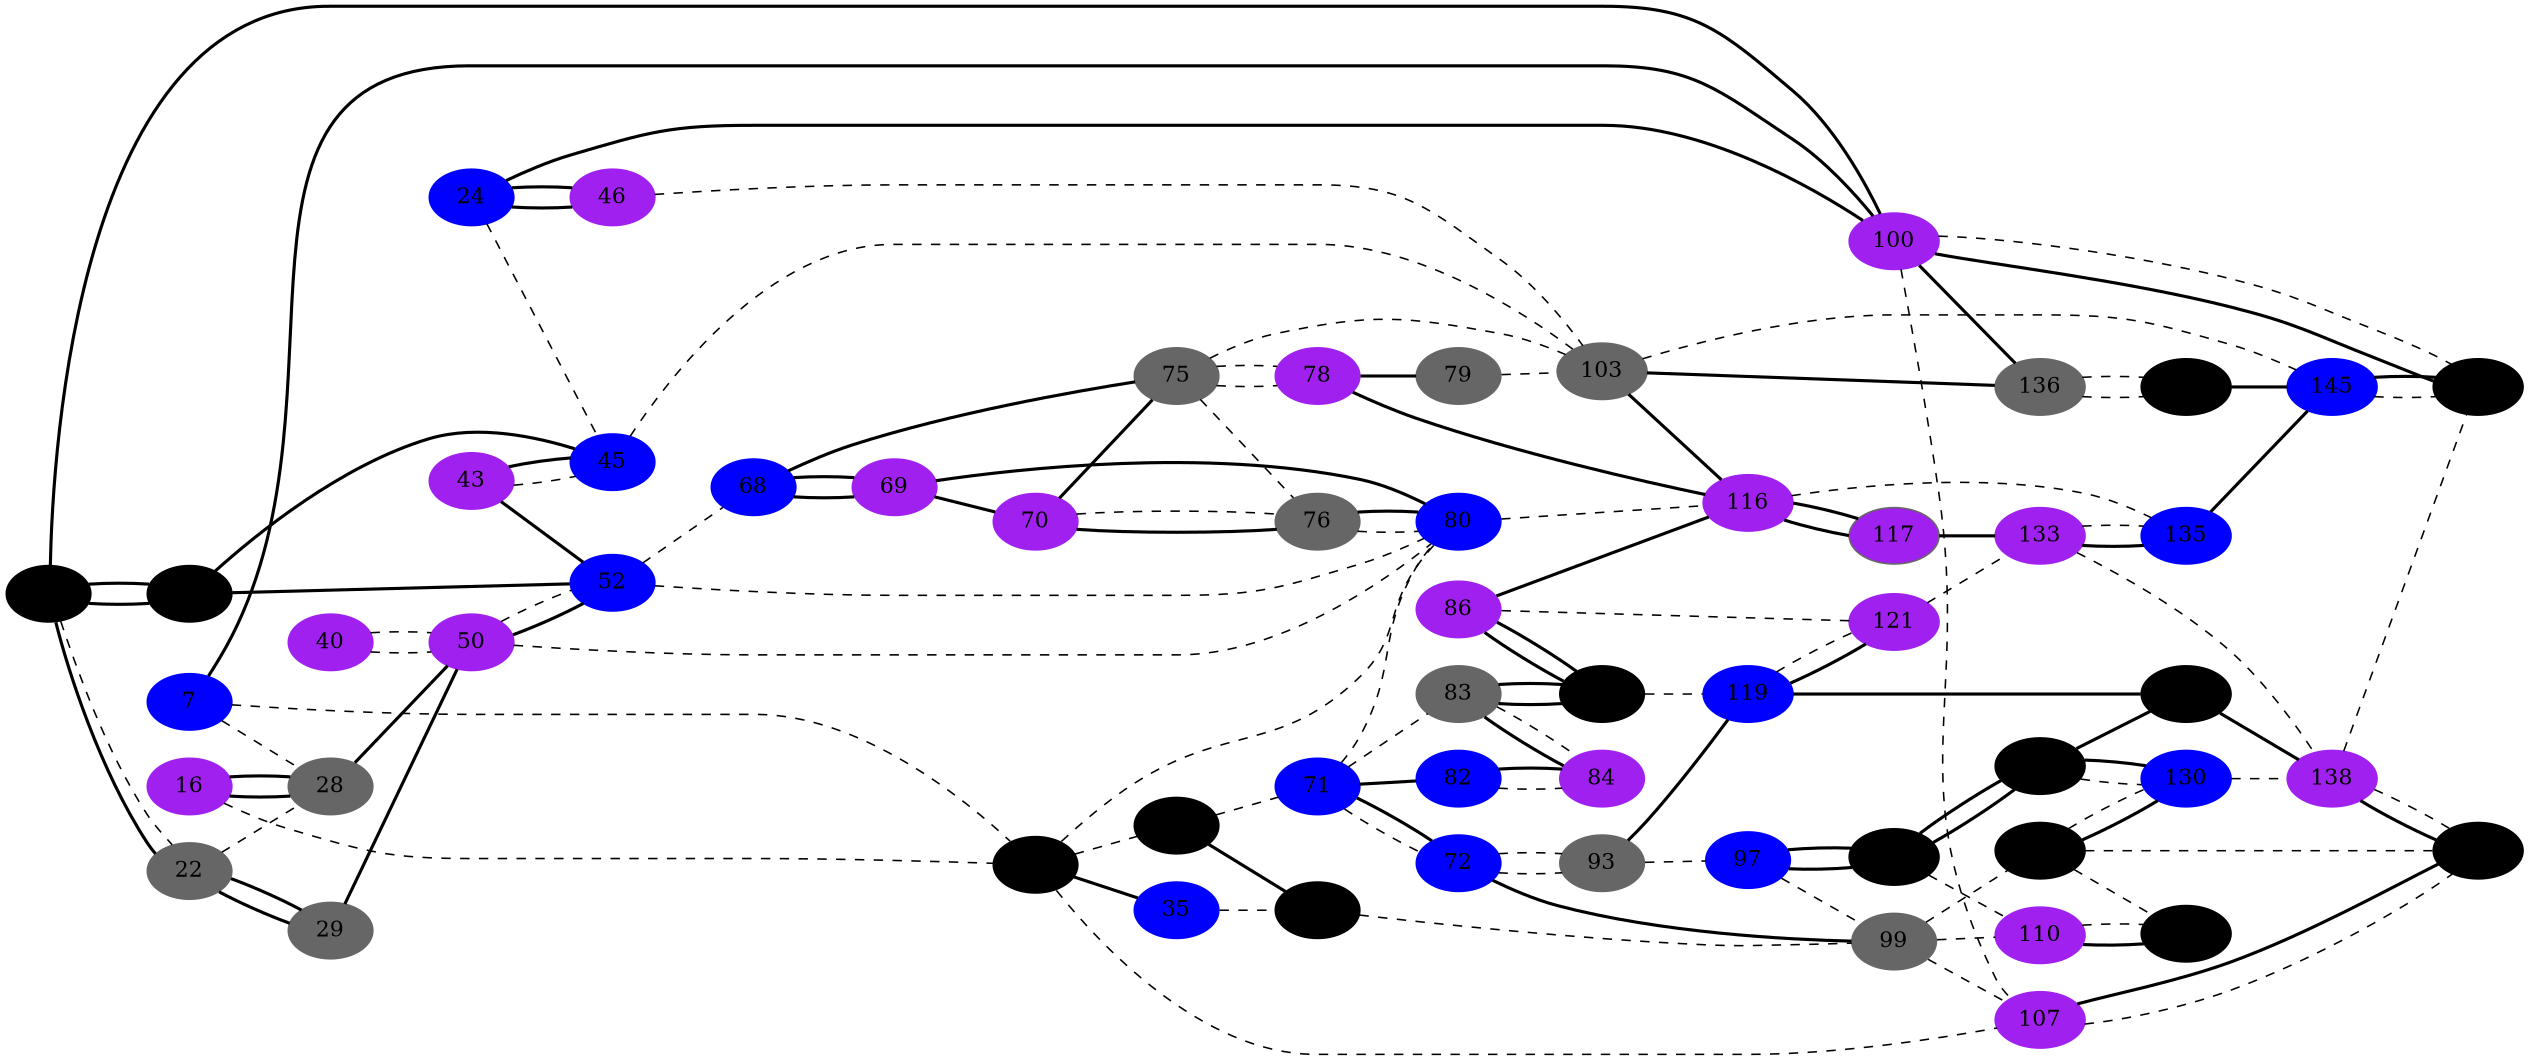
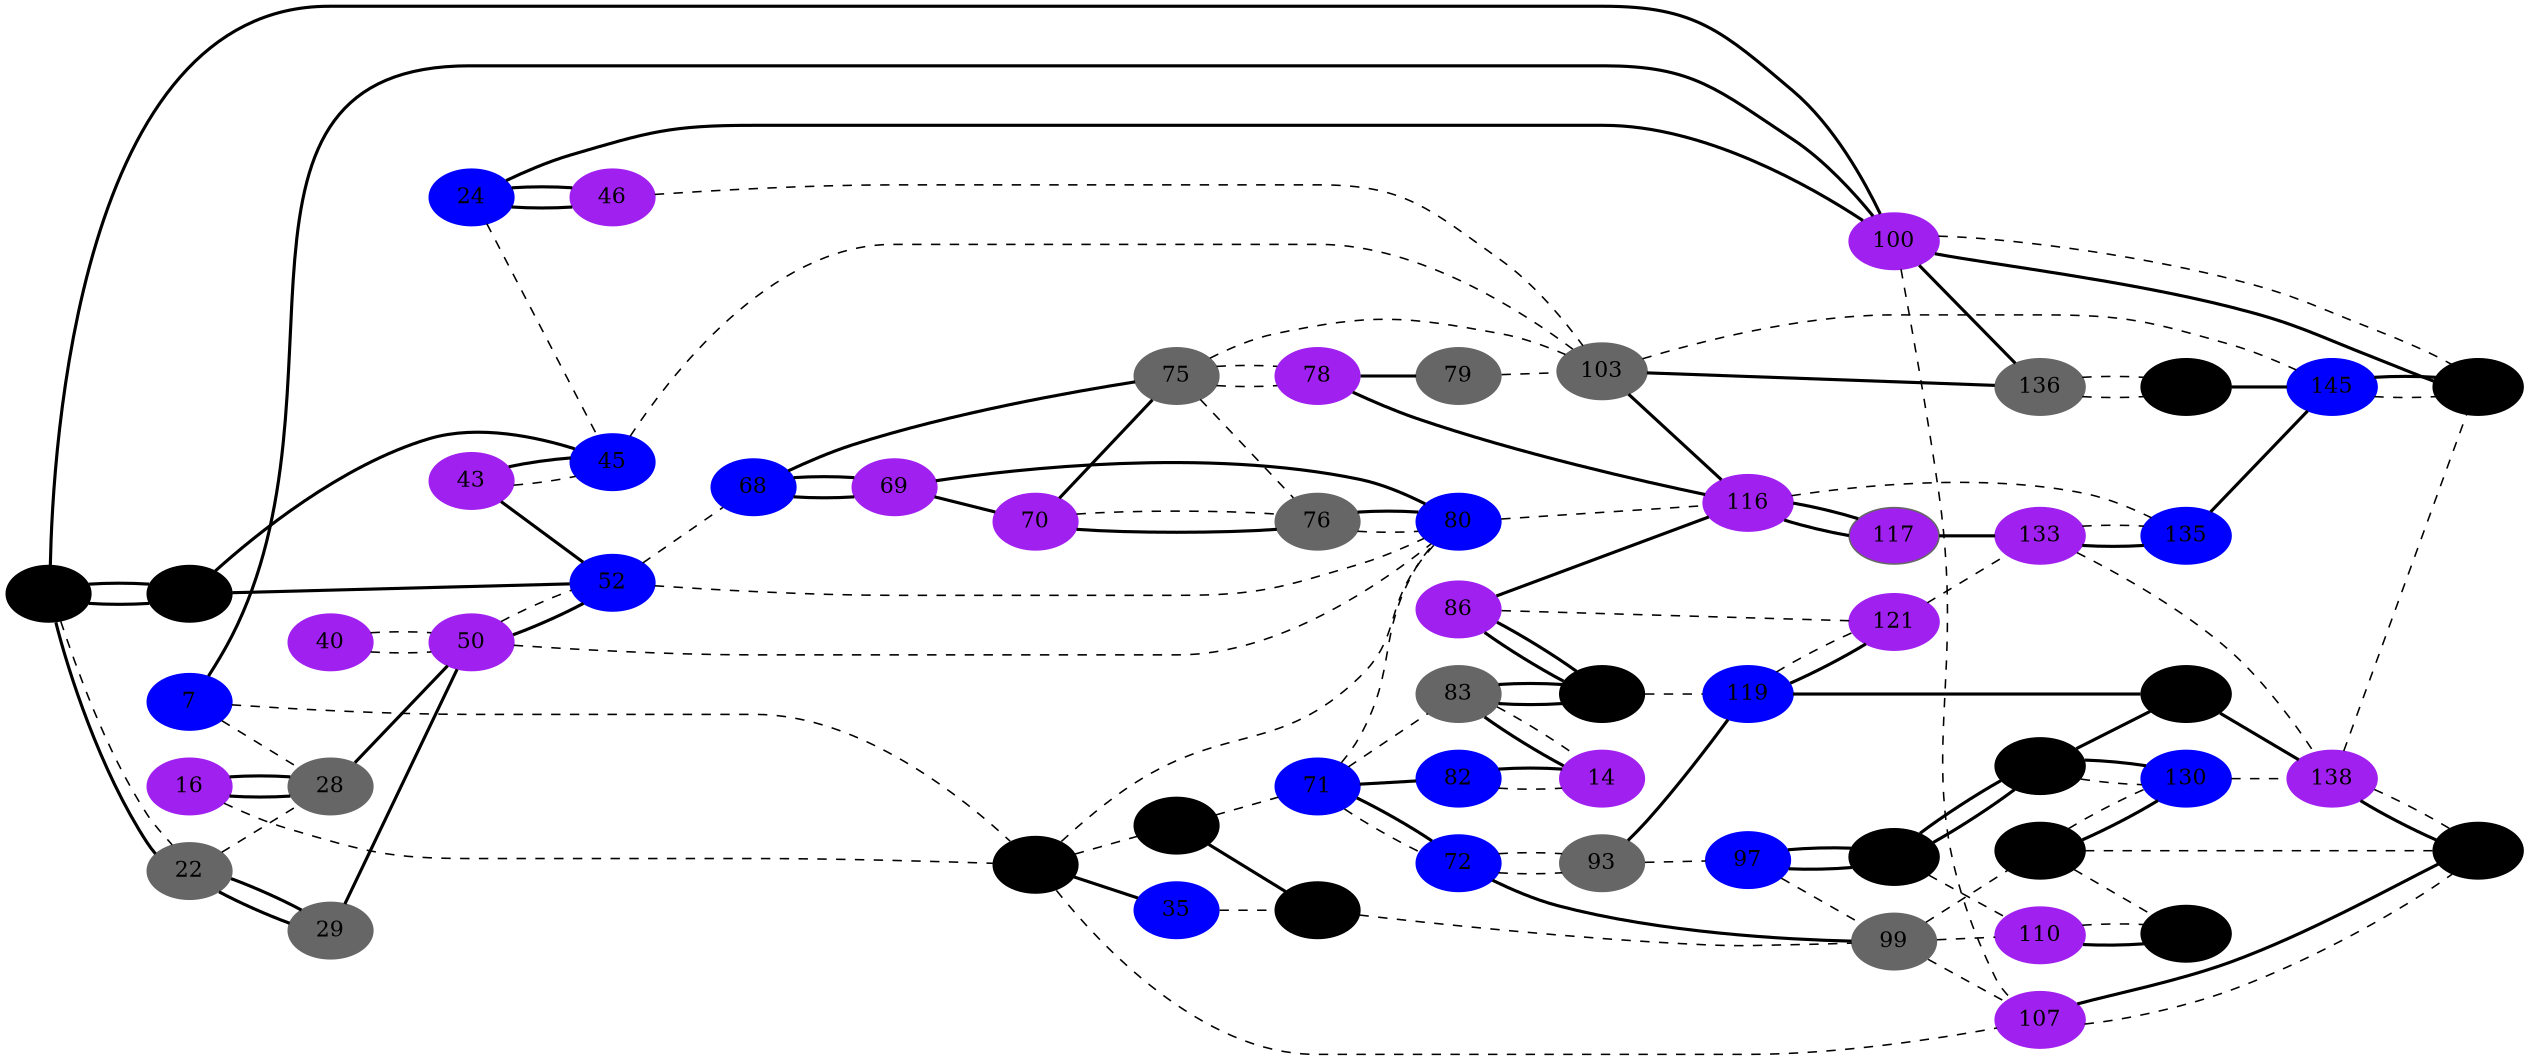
node "84": label "84" -> "14"
